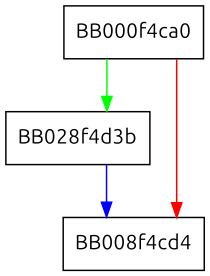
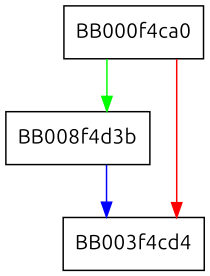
node "BB028f4d3b": label "BB028f4d3b" -> "BB008f4d3b"
node "BB008f4cd4": label "BB008f4cd4" -> "BB003f4cd4"
